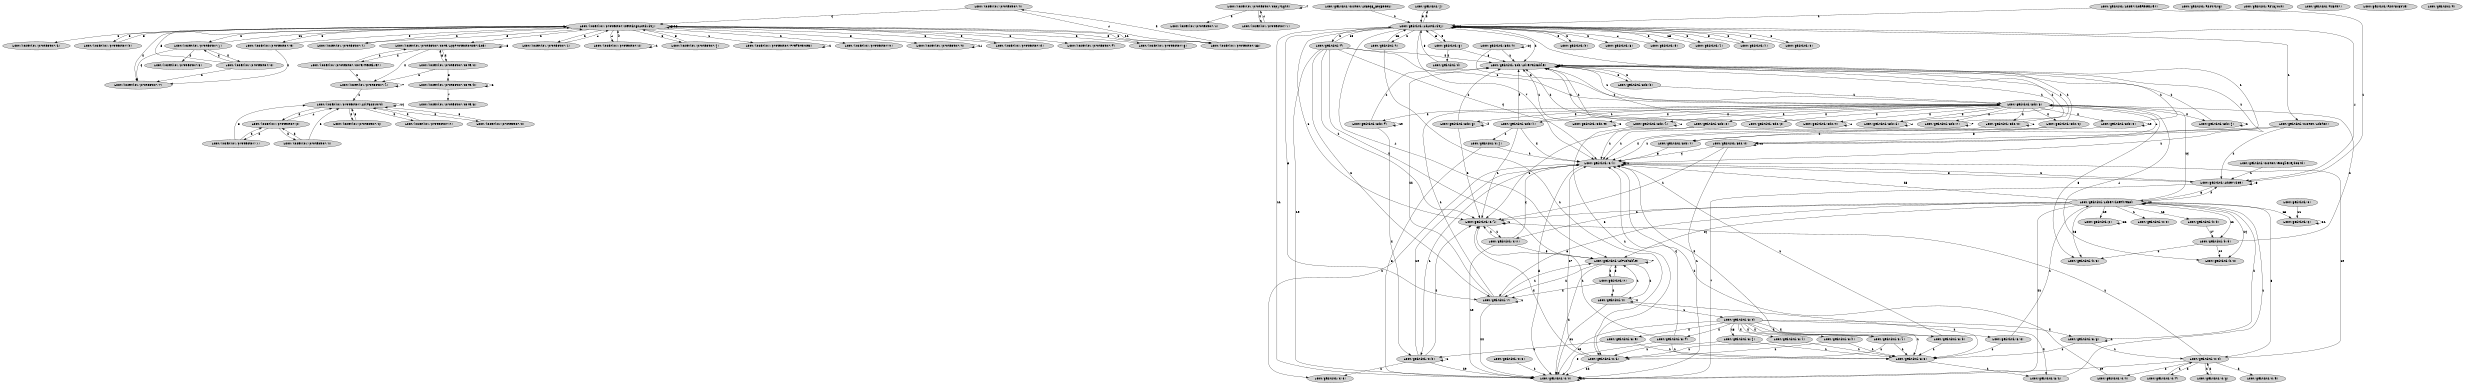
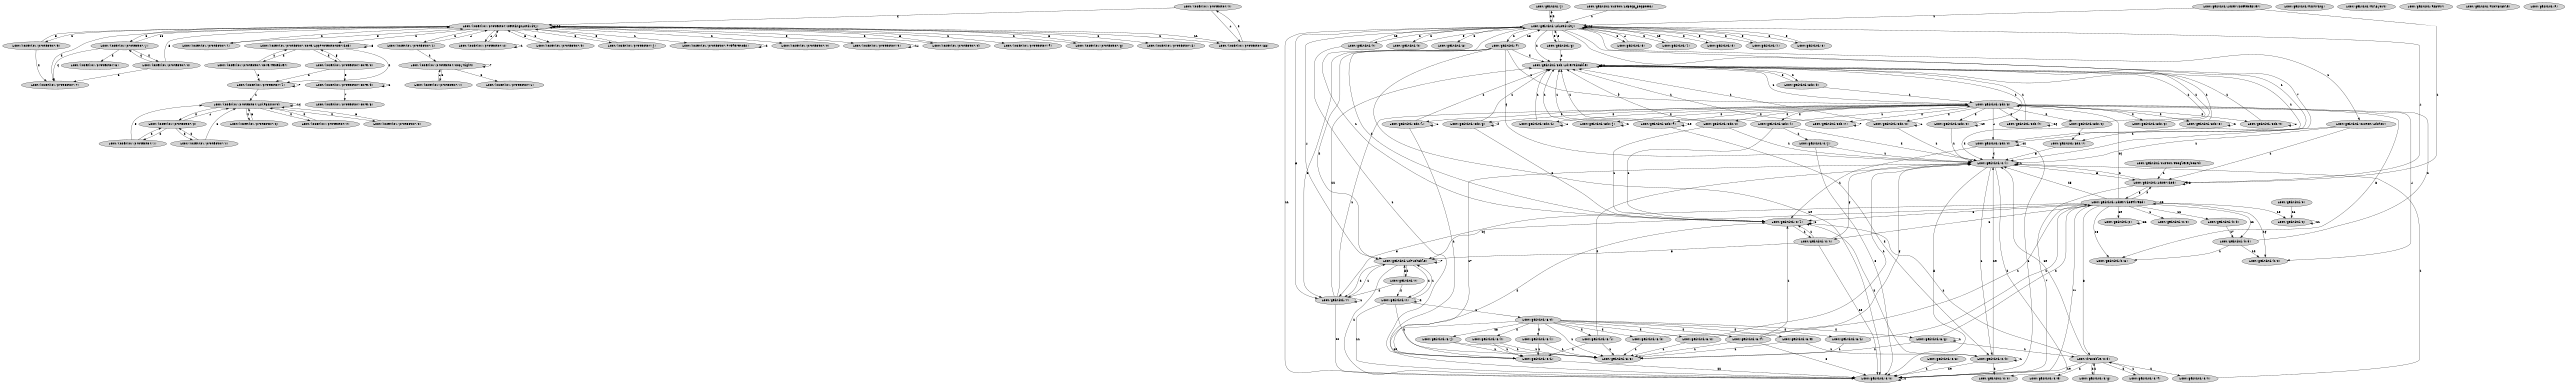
edge "Lcom/kosenkov/protector/z;" -> "Lcom/kosenkov/protector/Copyright;": added, label "1"
edge "Lcom/geinimi/g;" -> "Lcom/geinimi/d;": now "Lcom/geinimi/AdActivity;" -> "Lcom/geinimi/d;"
edge "Lcom/geinimi/ads/h;" -> "Lcom/geinimi/ads/a;": reversed
node "Lcom/geinimi/c/d;": label "Lcom/geinimi/c/d;" -> "Lcom/drawable/c/d;"
edge "Lcom/geinimi/a/a;" -> "Lcom/geinimi/a/i;": reversed
